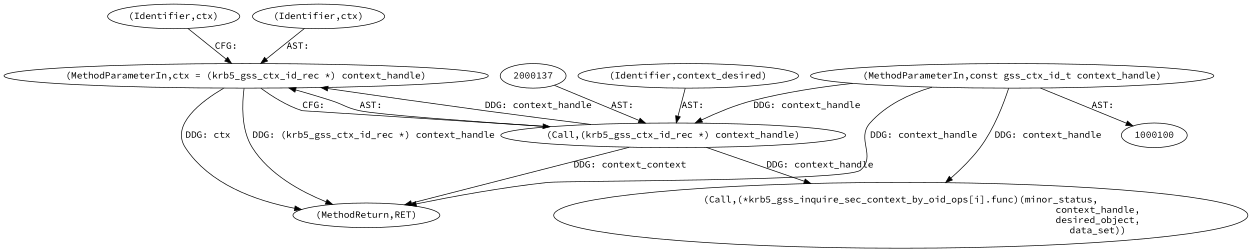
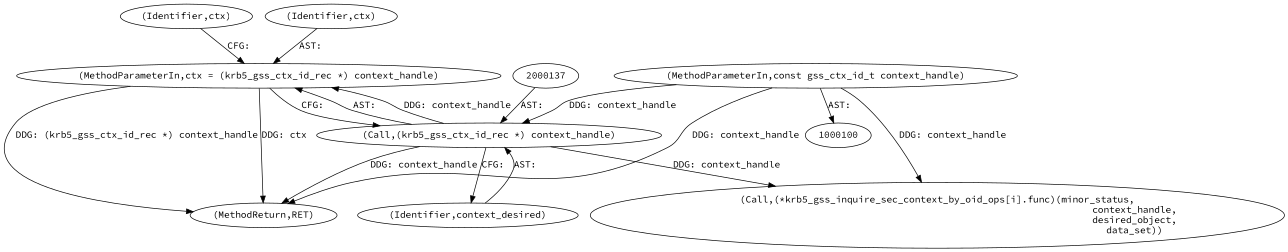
edge "(Call,(krb5_gss_ctx_id_rec *) context_handle)" -> "(MethodReturn,RET)": label "DDG: context_context" -> "DDG: context_handle"
edge "(Call,(krb5_gss_ctx_id_rec *) context_handle)" -> "(Identifier,context_desired)": added, label "CFG:"
